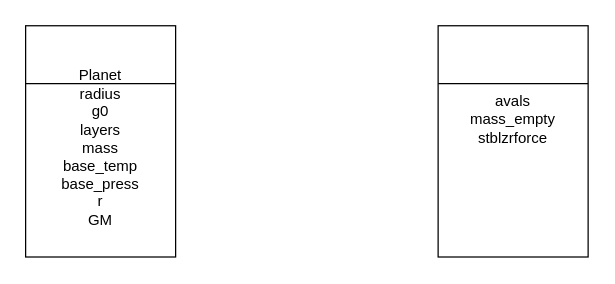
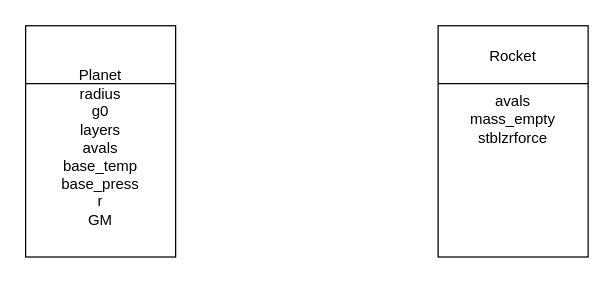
node "Rocket": added
node "radius g0 layers mass base_temp base_press r GM": label "radius g0 layers mass base_temp base_press r GM" -> "radius g0 layers avals base_temp base_press r GM"
